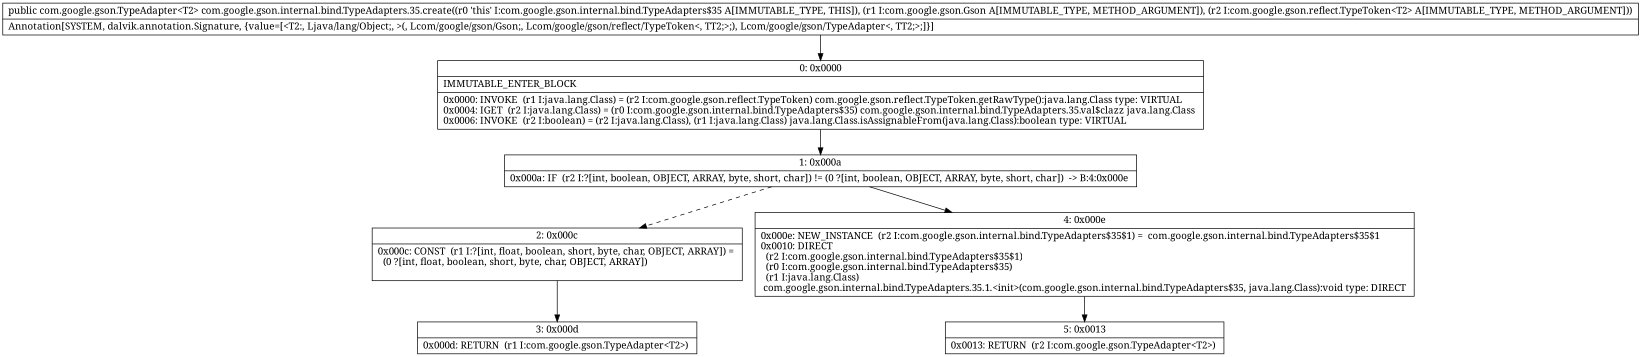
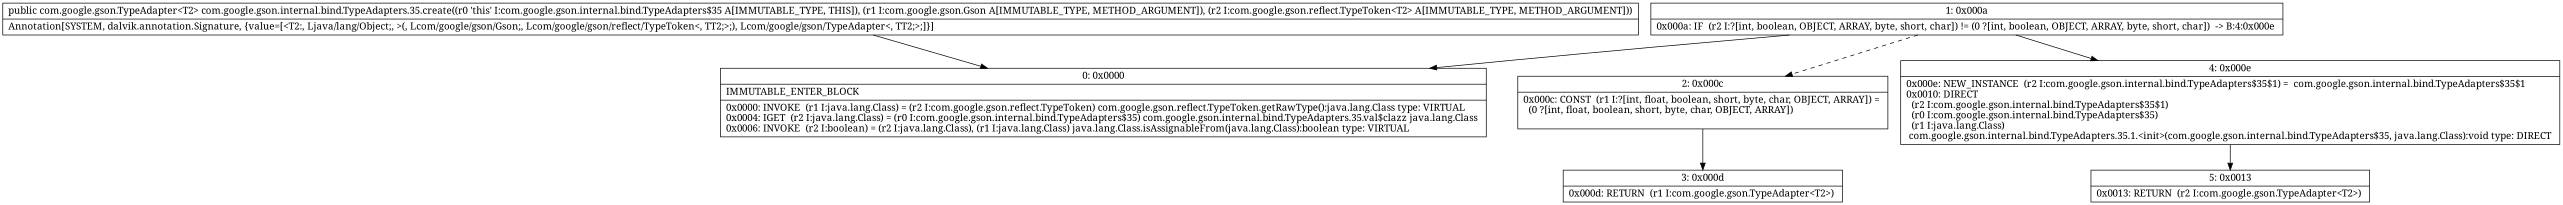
edge "0: 0x0000" -> "1: 0x000a": reversed
